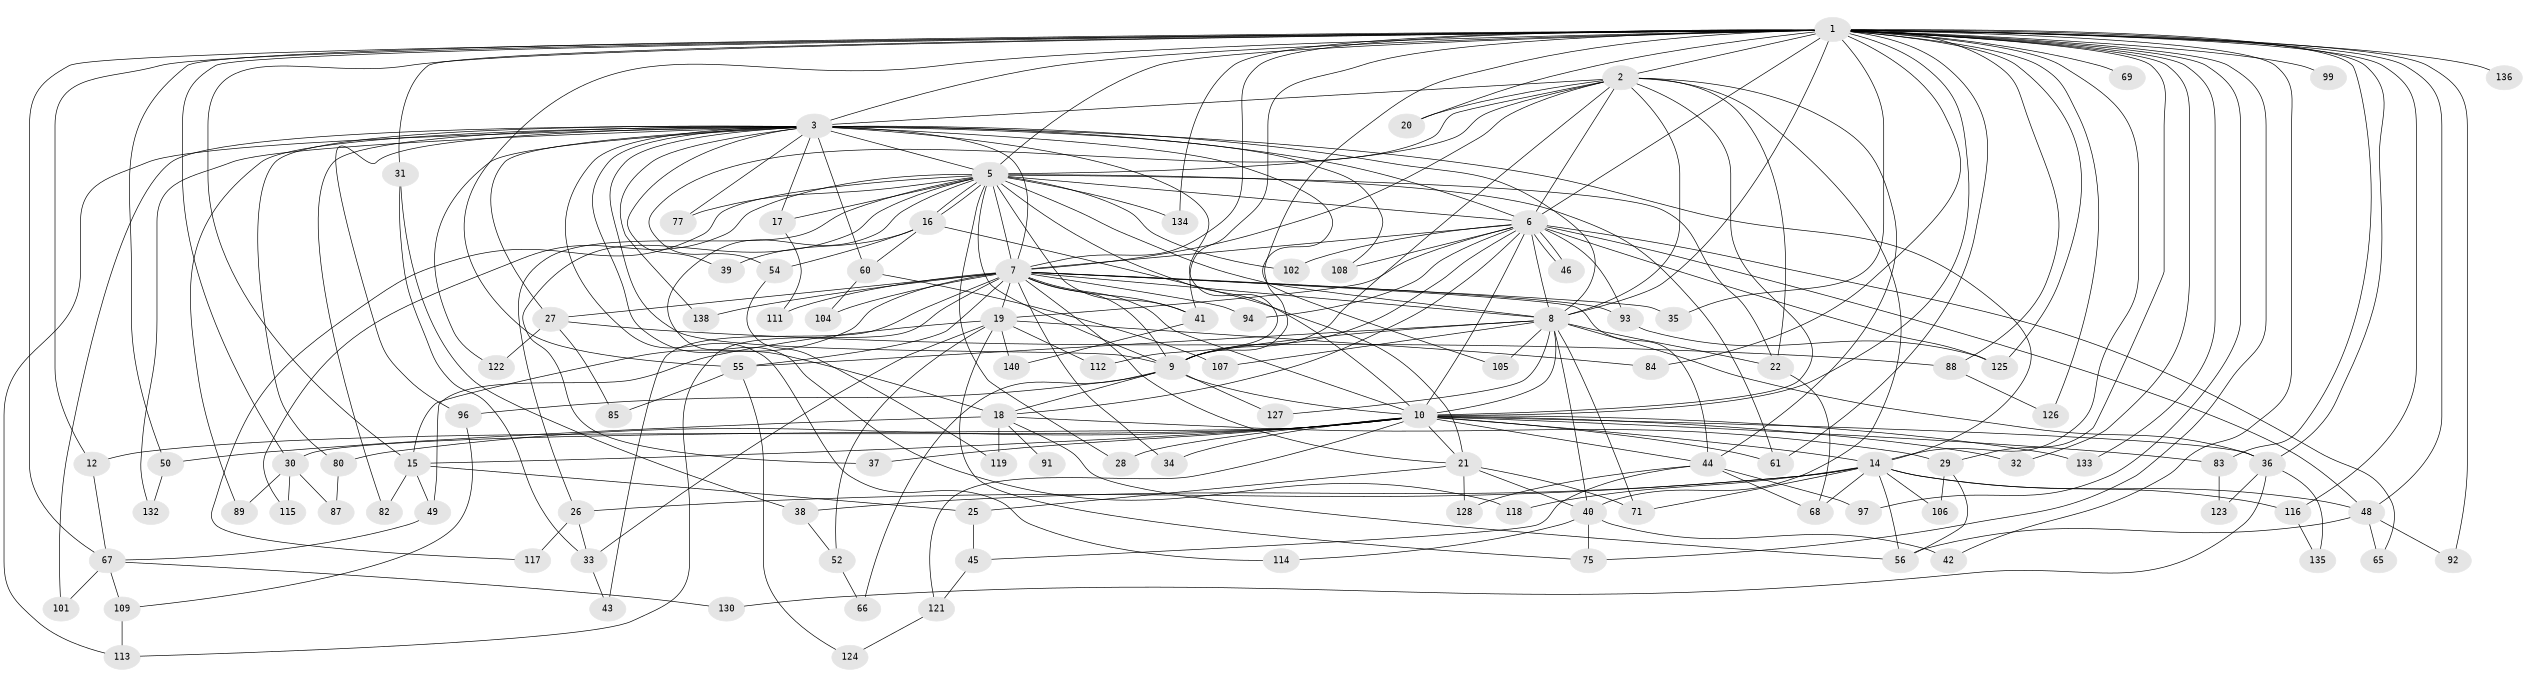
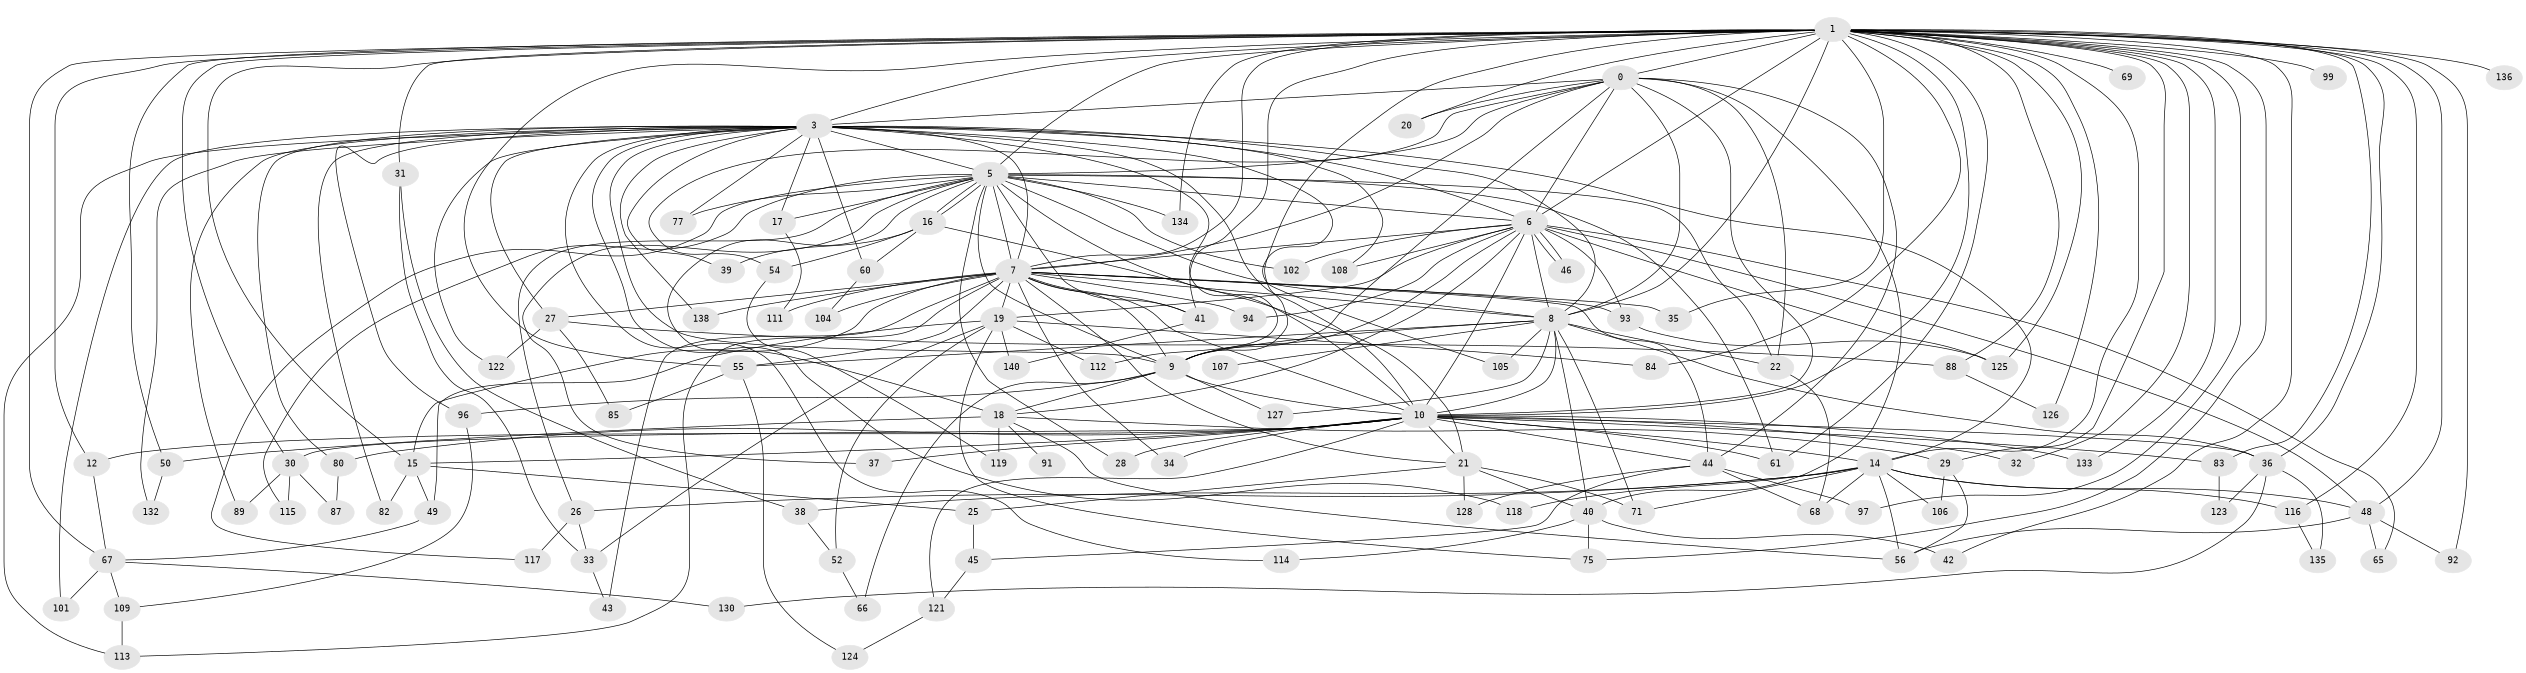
node "2": label "2" -> "0"
edge "3" -- "10": added
edge "60" -- "107": removed
